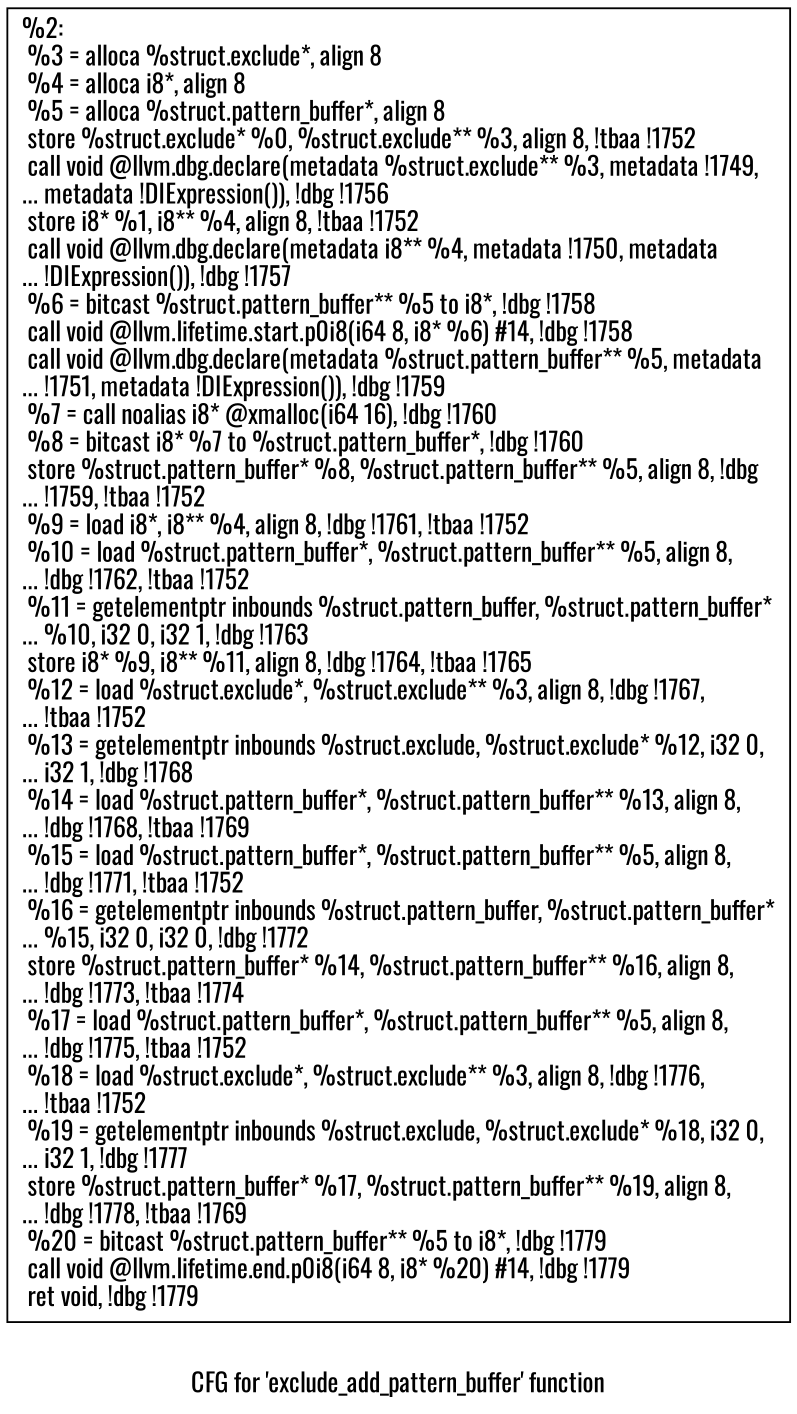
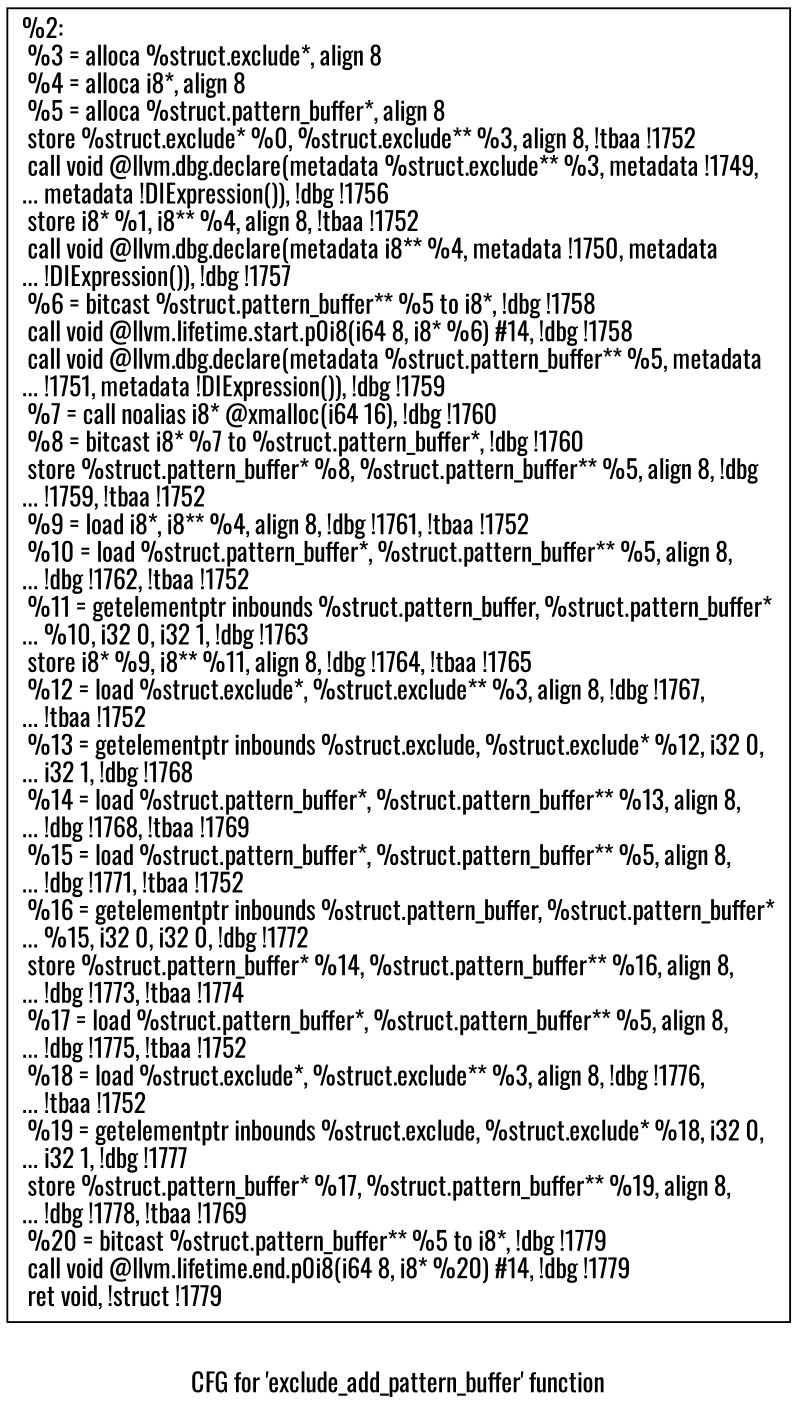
node "%2:": text "ret void, !dbg !1779" -> "ret void, !struct !1779"
